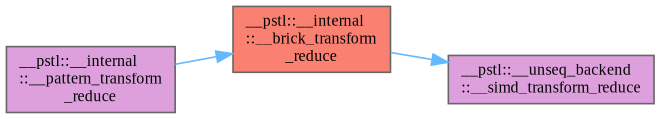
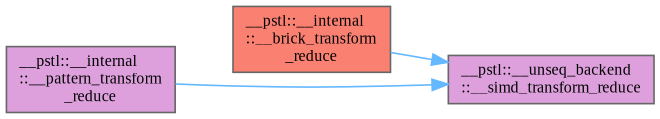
edge "__pstl::__internal ::__pattern_transform _reduce" -> "__pstl::__internal ::__brick_transform _reduce": now "__pstl::__internal ::__pattern_transform _reduce" -> "__pstl::__unseq_backend ::__simd_transform_reduce"
